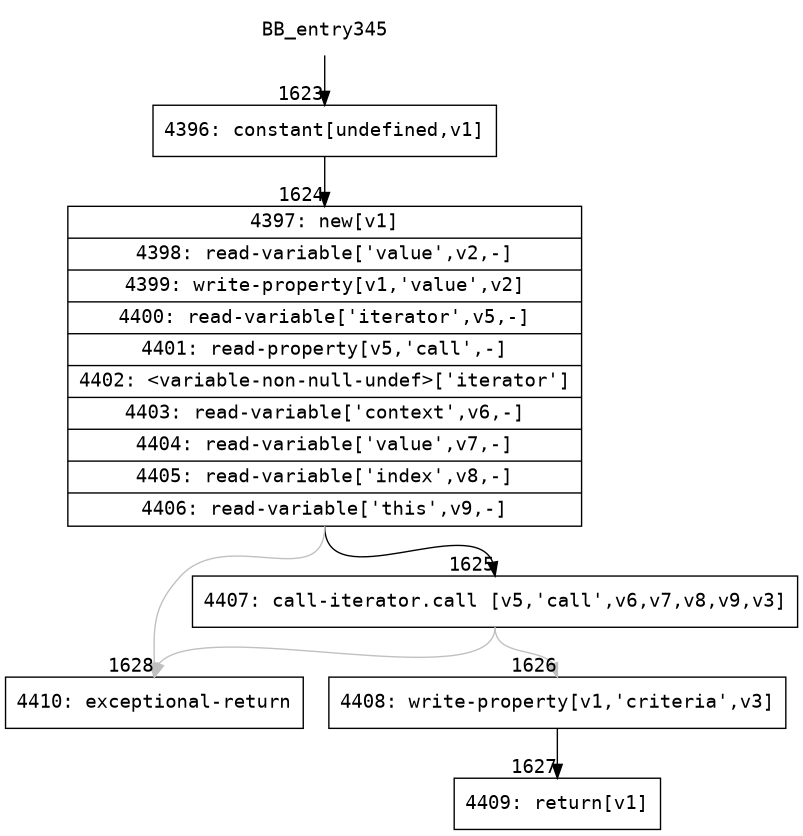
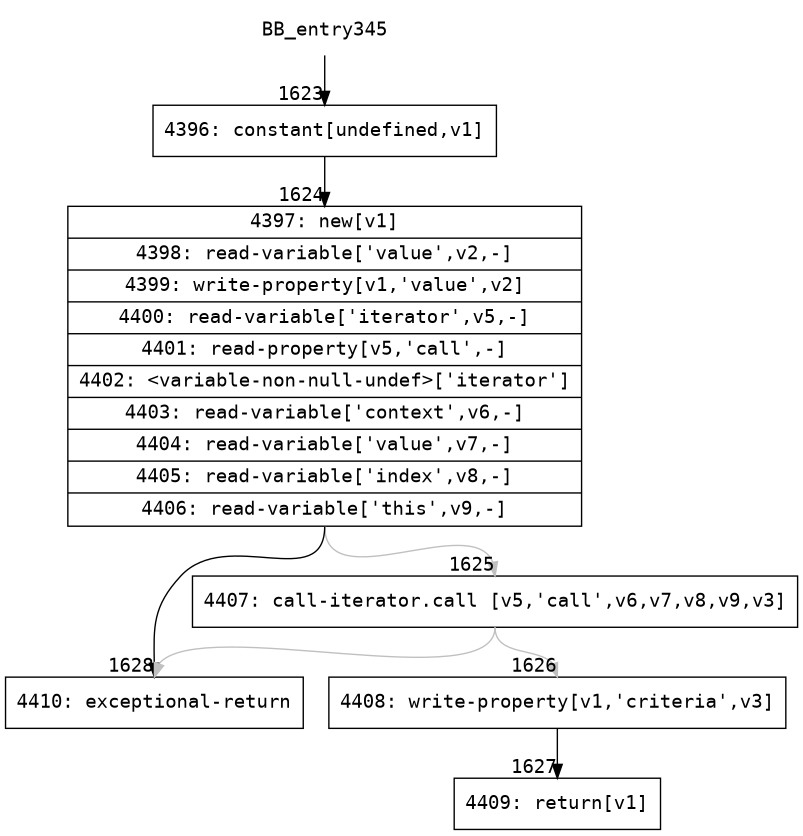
edge "4397: new[v1]" -> "4407: call-iterator.call [v5,'call',v6,v7,v8,v9,v3]": color black -> gray
edge "4397: new[v1]" -> "4410: exceptional-return": color gray -> black
